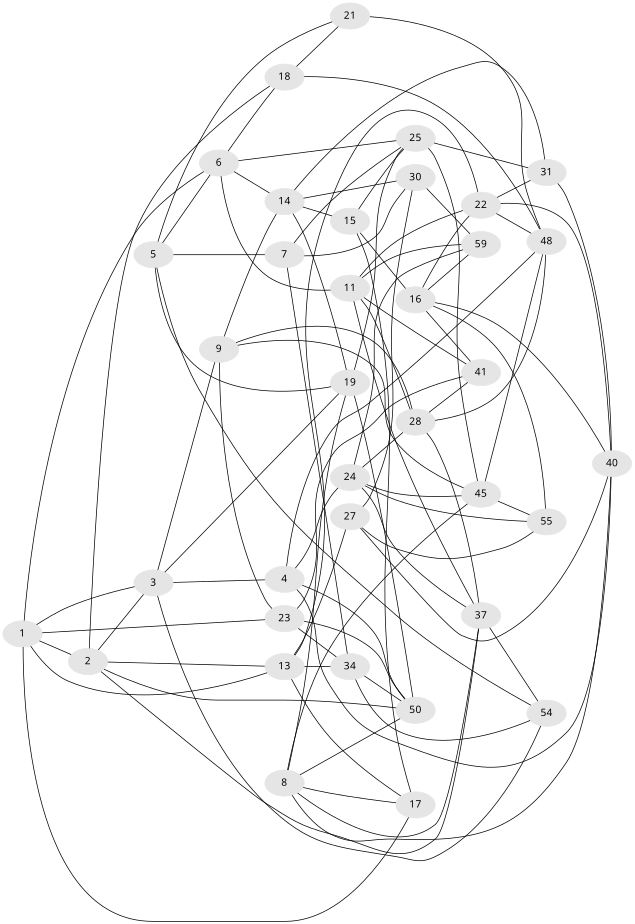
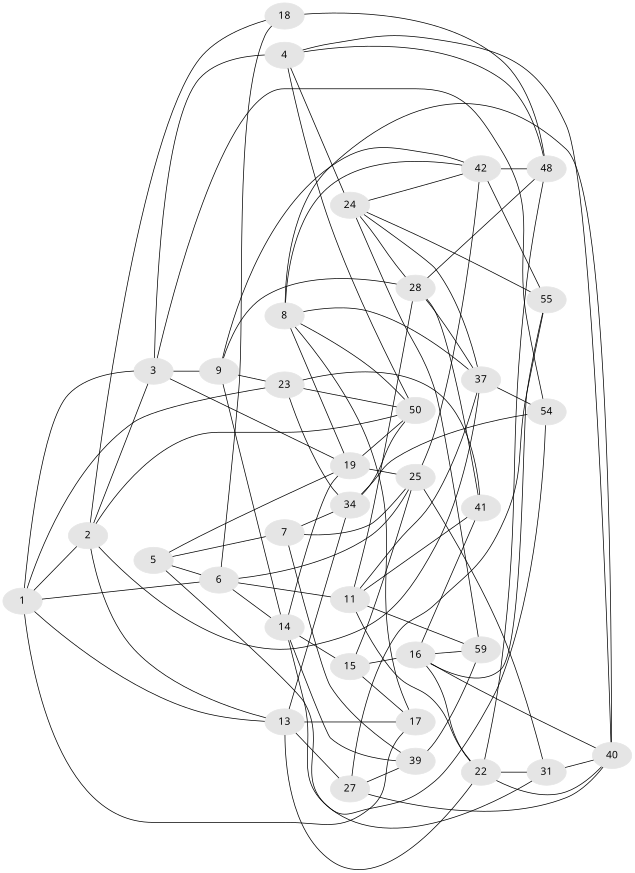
node "21": removed
node "30": label "30" -> "39"
node "45": label "45" -> "42"
